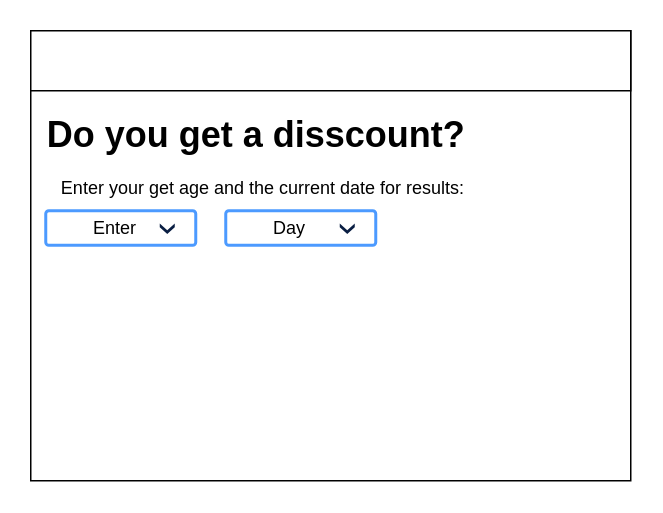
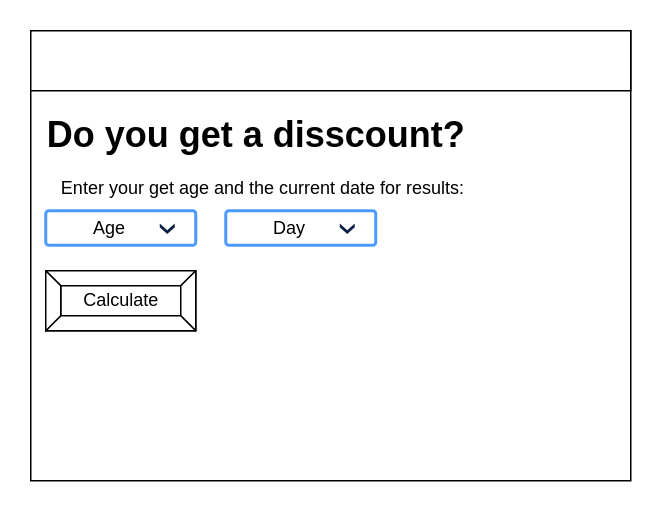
node "Enter": label "Enter" -> "Age"
node "Calculate": added
